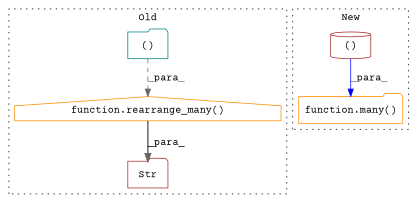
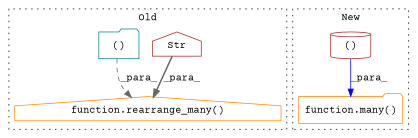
edge "function.rearrange_many()" -> "Str": reversed
node "Str": shape folder -> house
